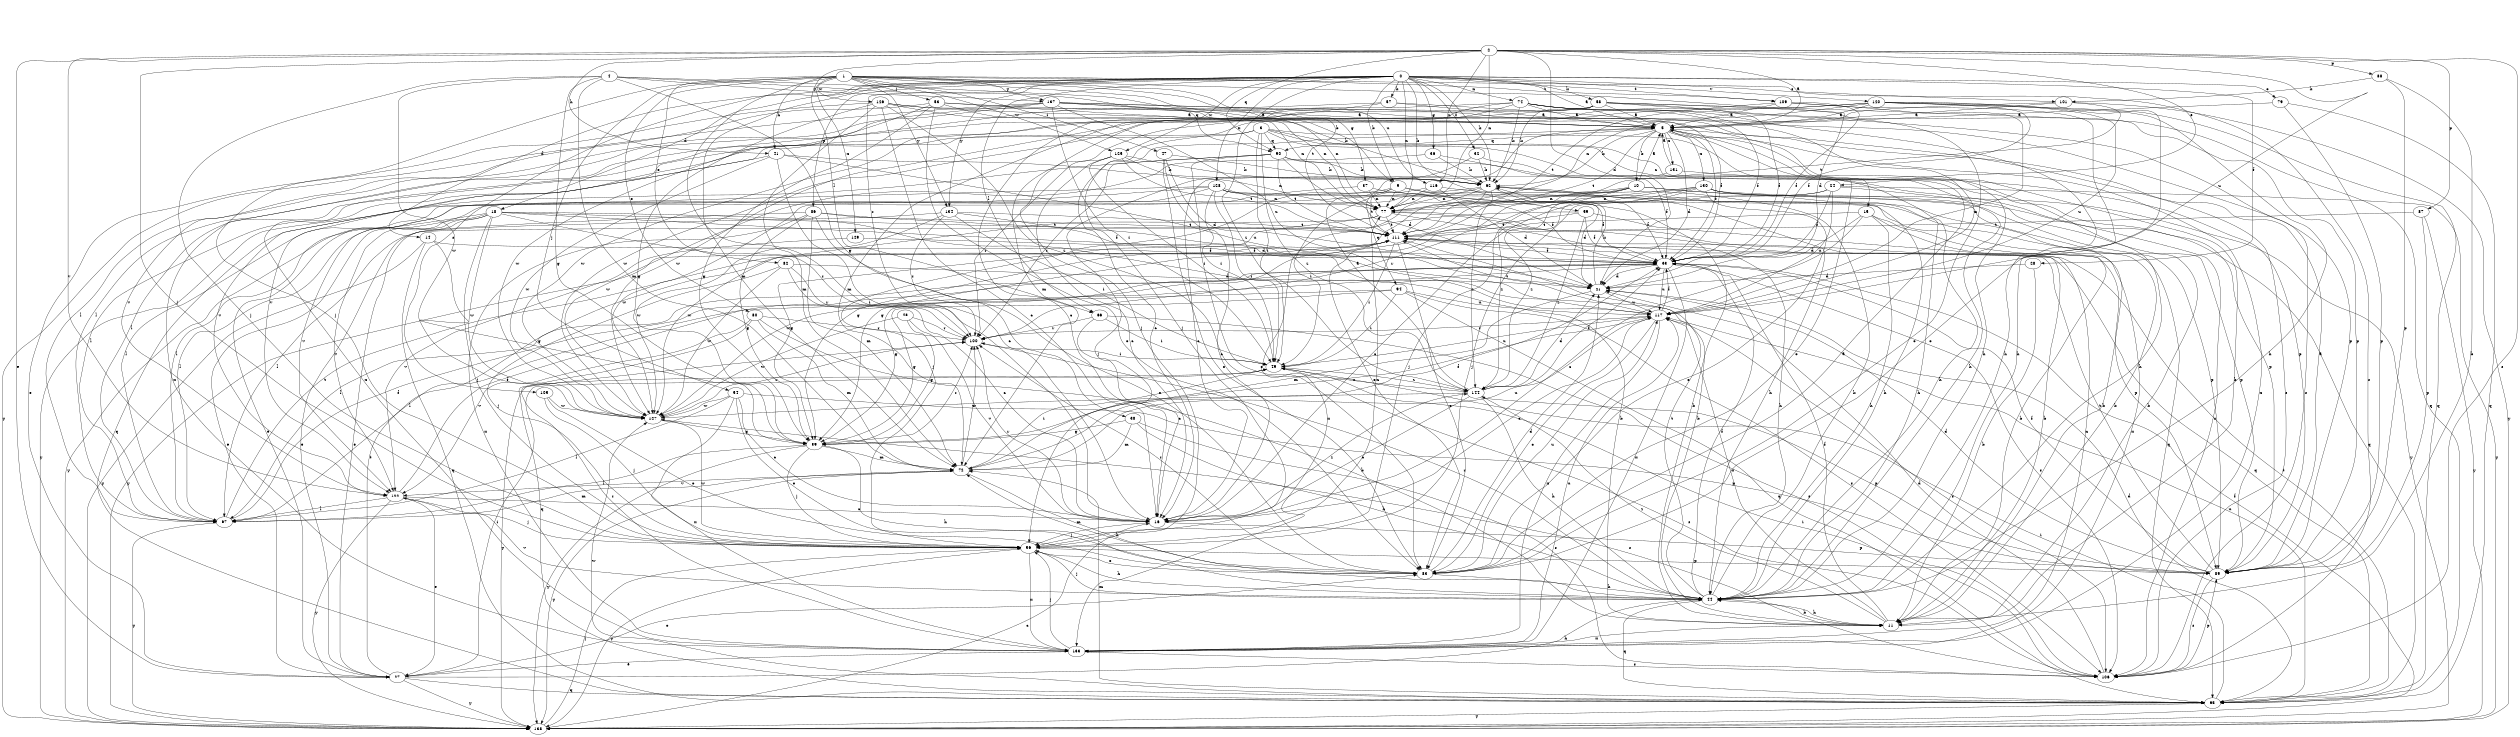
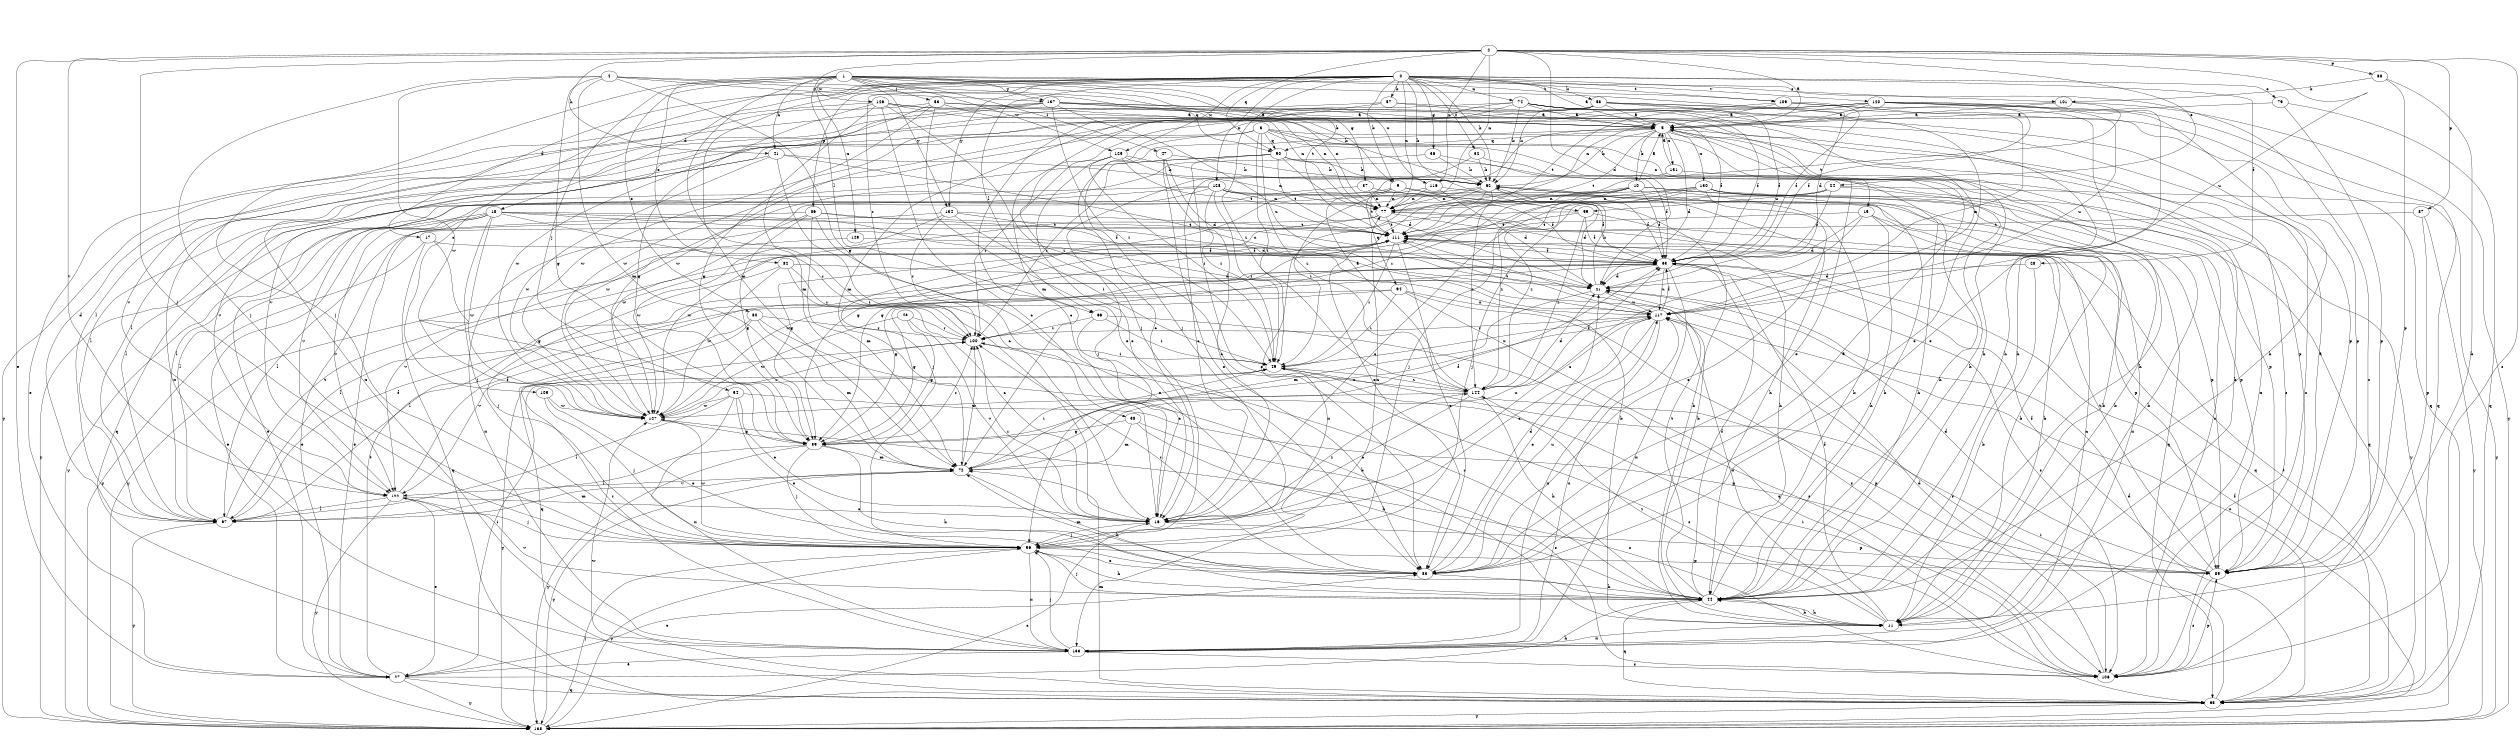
edge "5" -> "33": now "10" -> "33"
node "14": label "14" -> "17"
edge "24" -> "117": now "24" -> "59"
edge "137" -> "67": label "l" -> "d"
